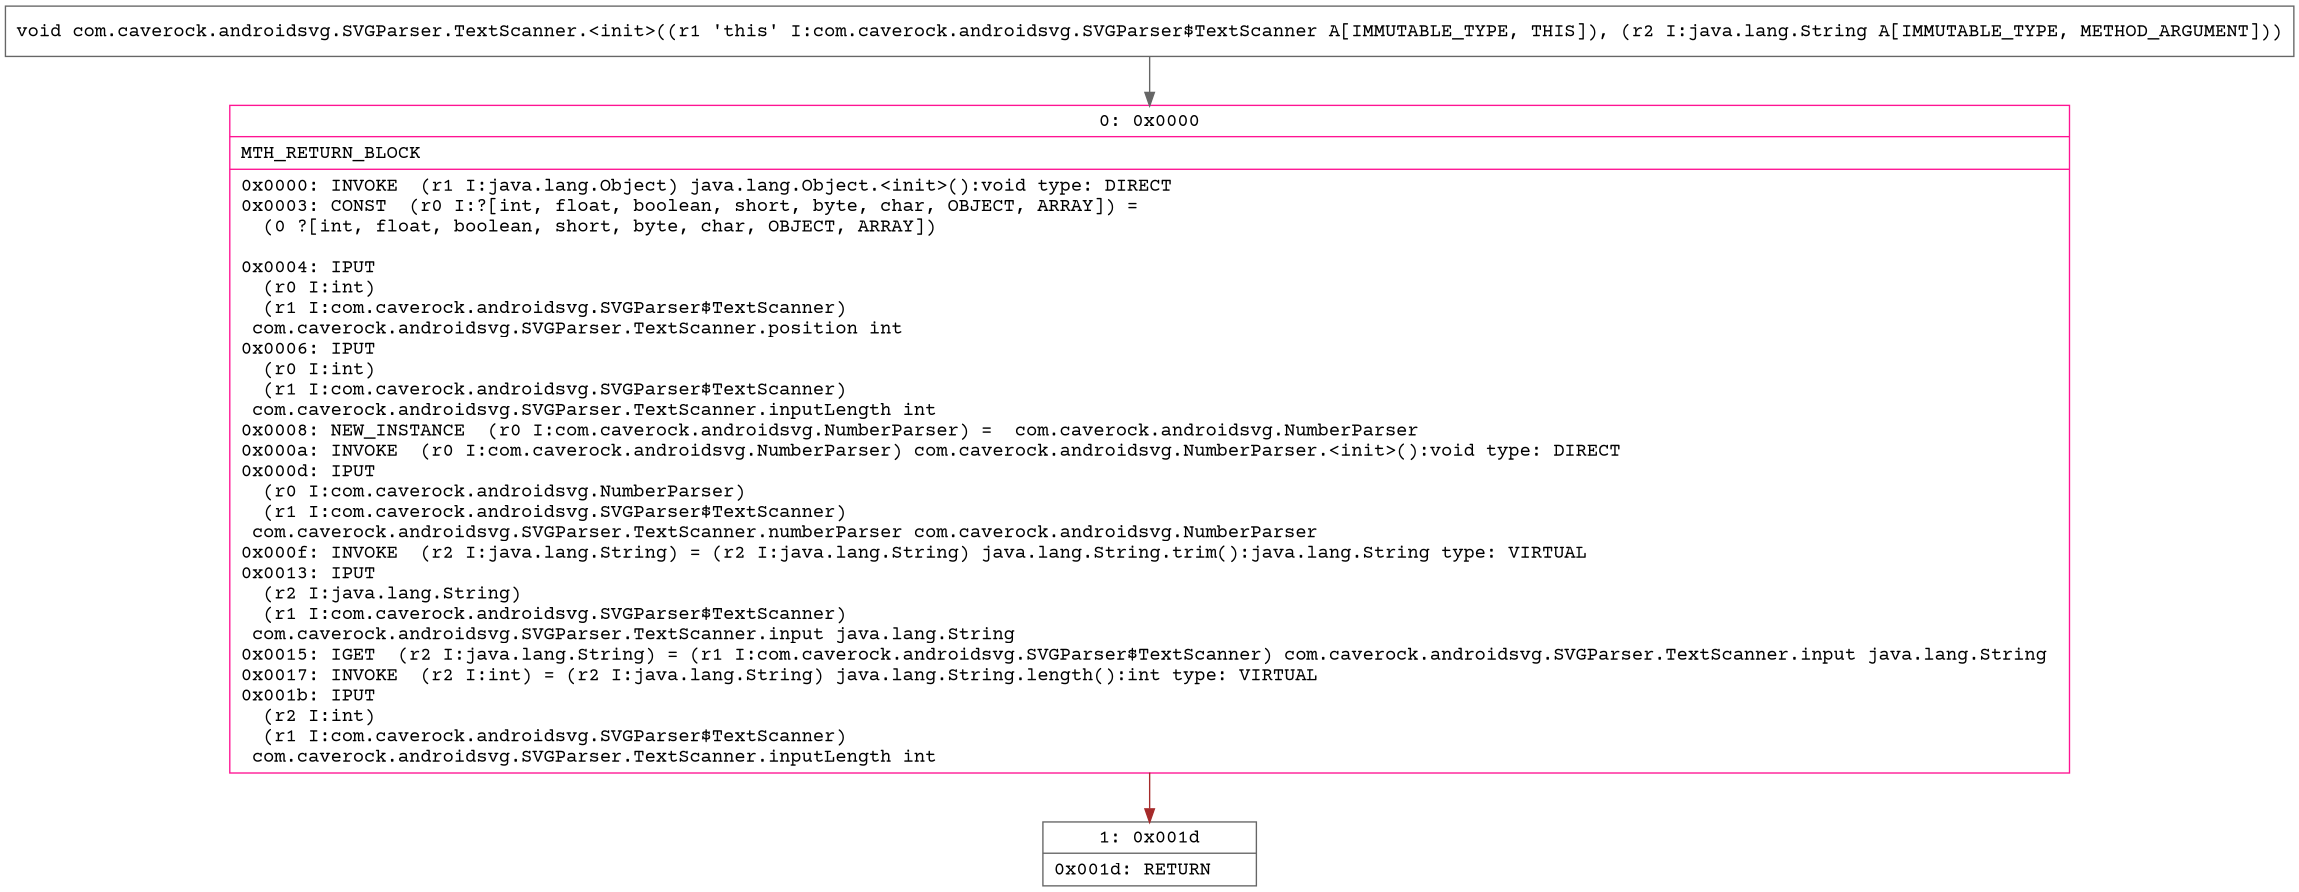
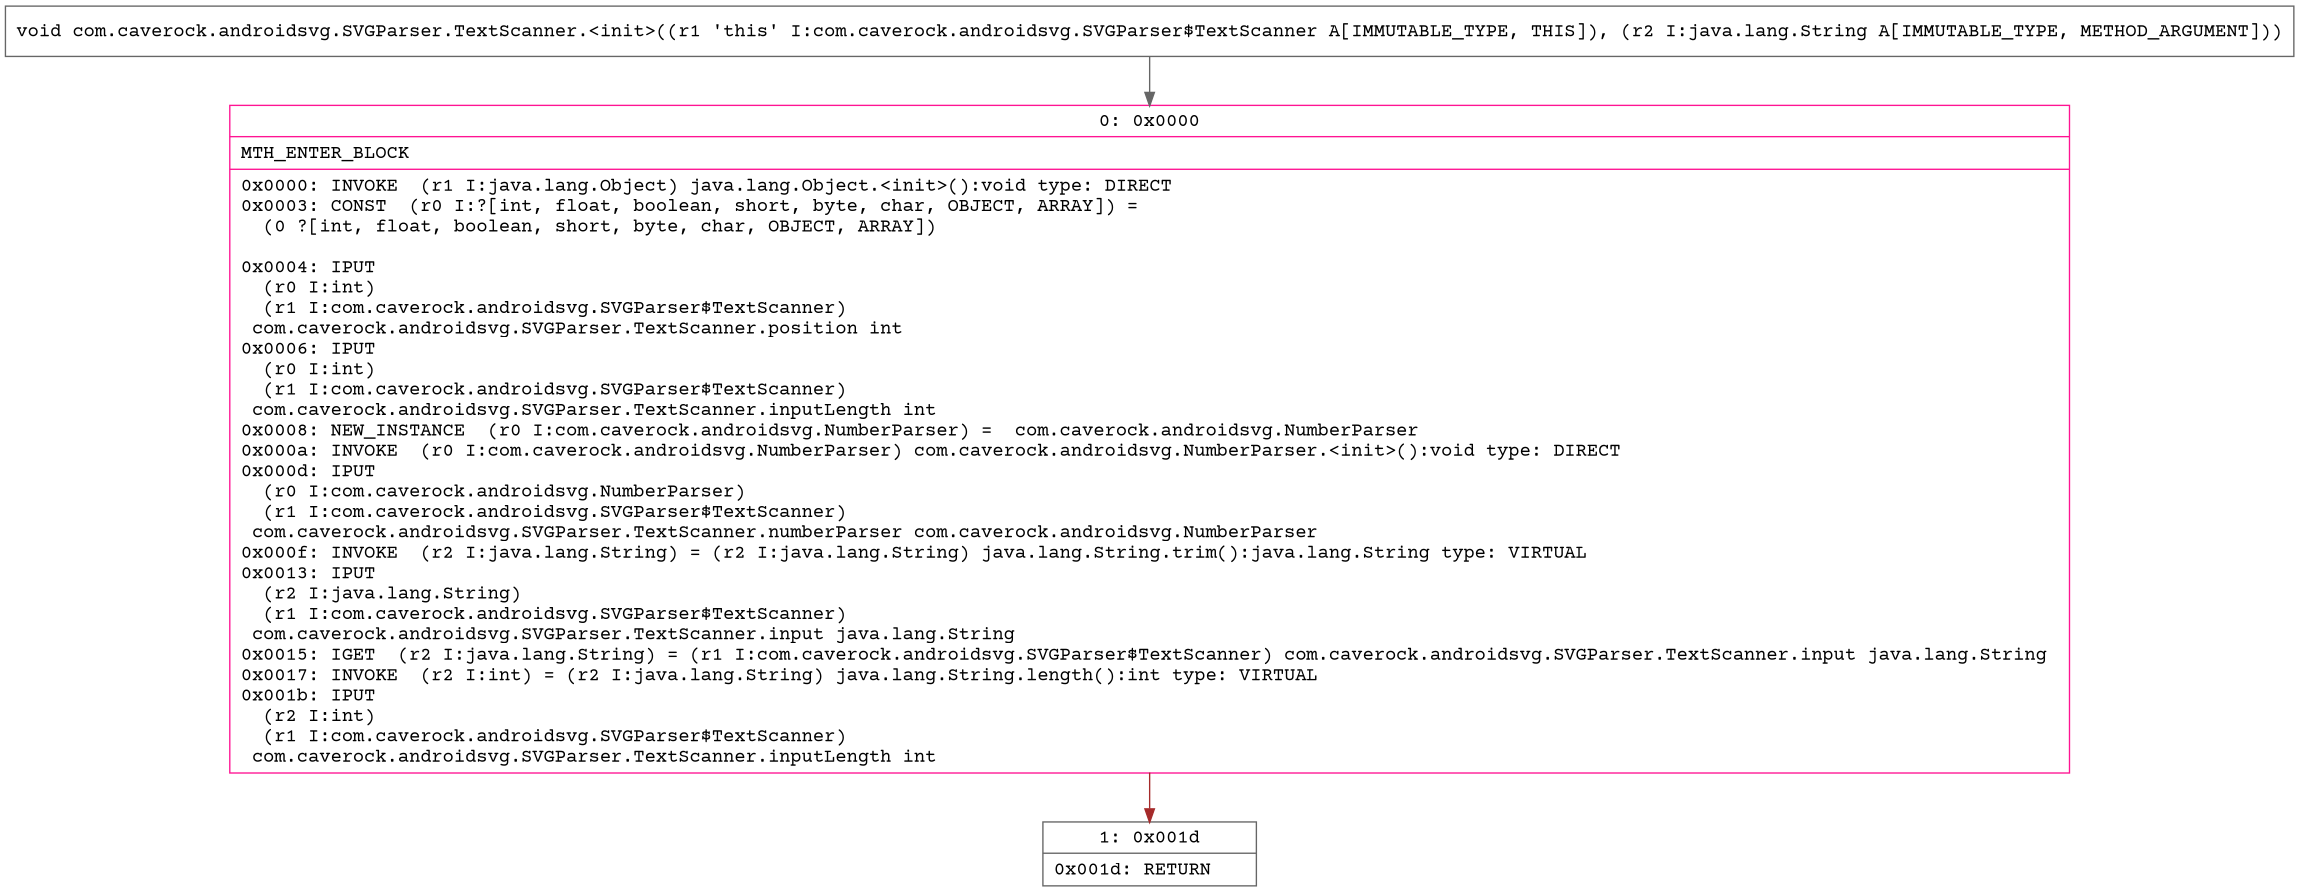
node "0: 0x0000": text "MTH_RETURN_BLOCK" -> "MTH_ENTER_BLOCK"
